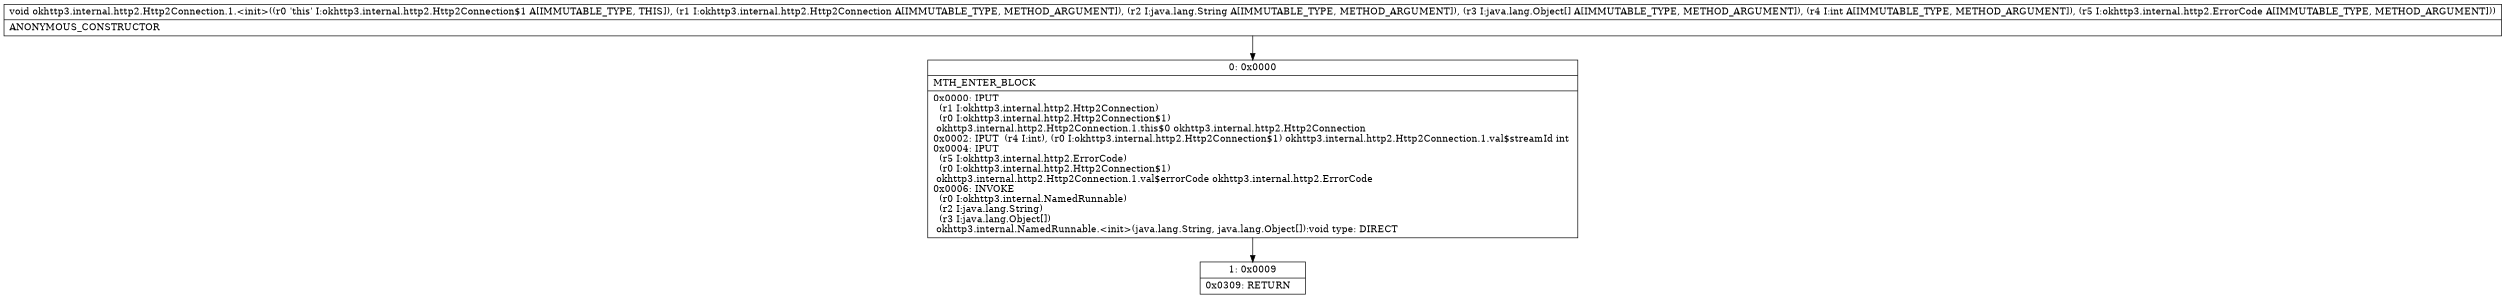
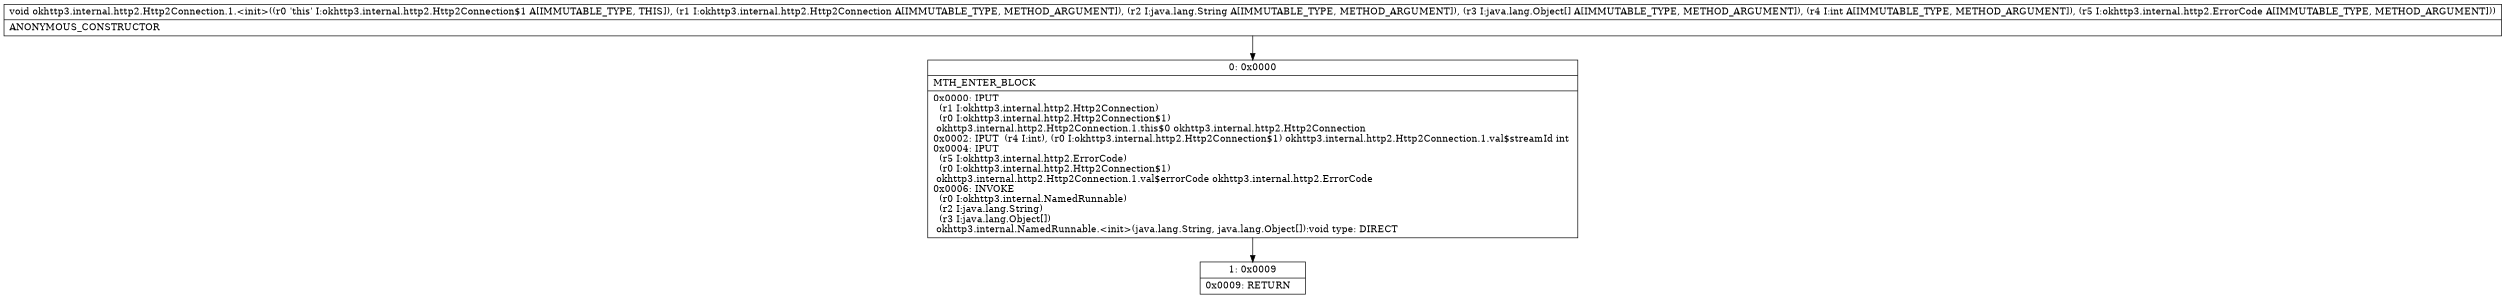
node "1: 0x0009": text "0x0309: RETURN" -> "0x0009: RETURN"
